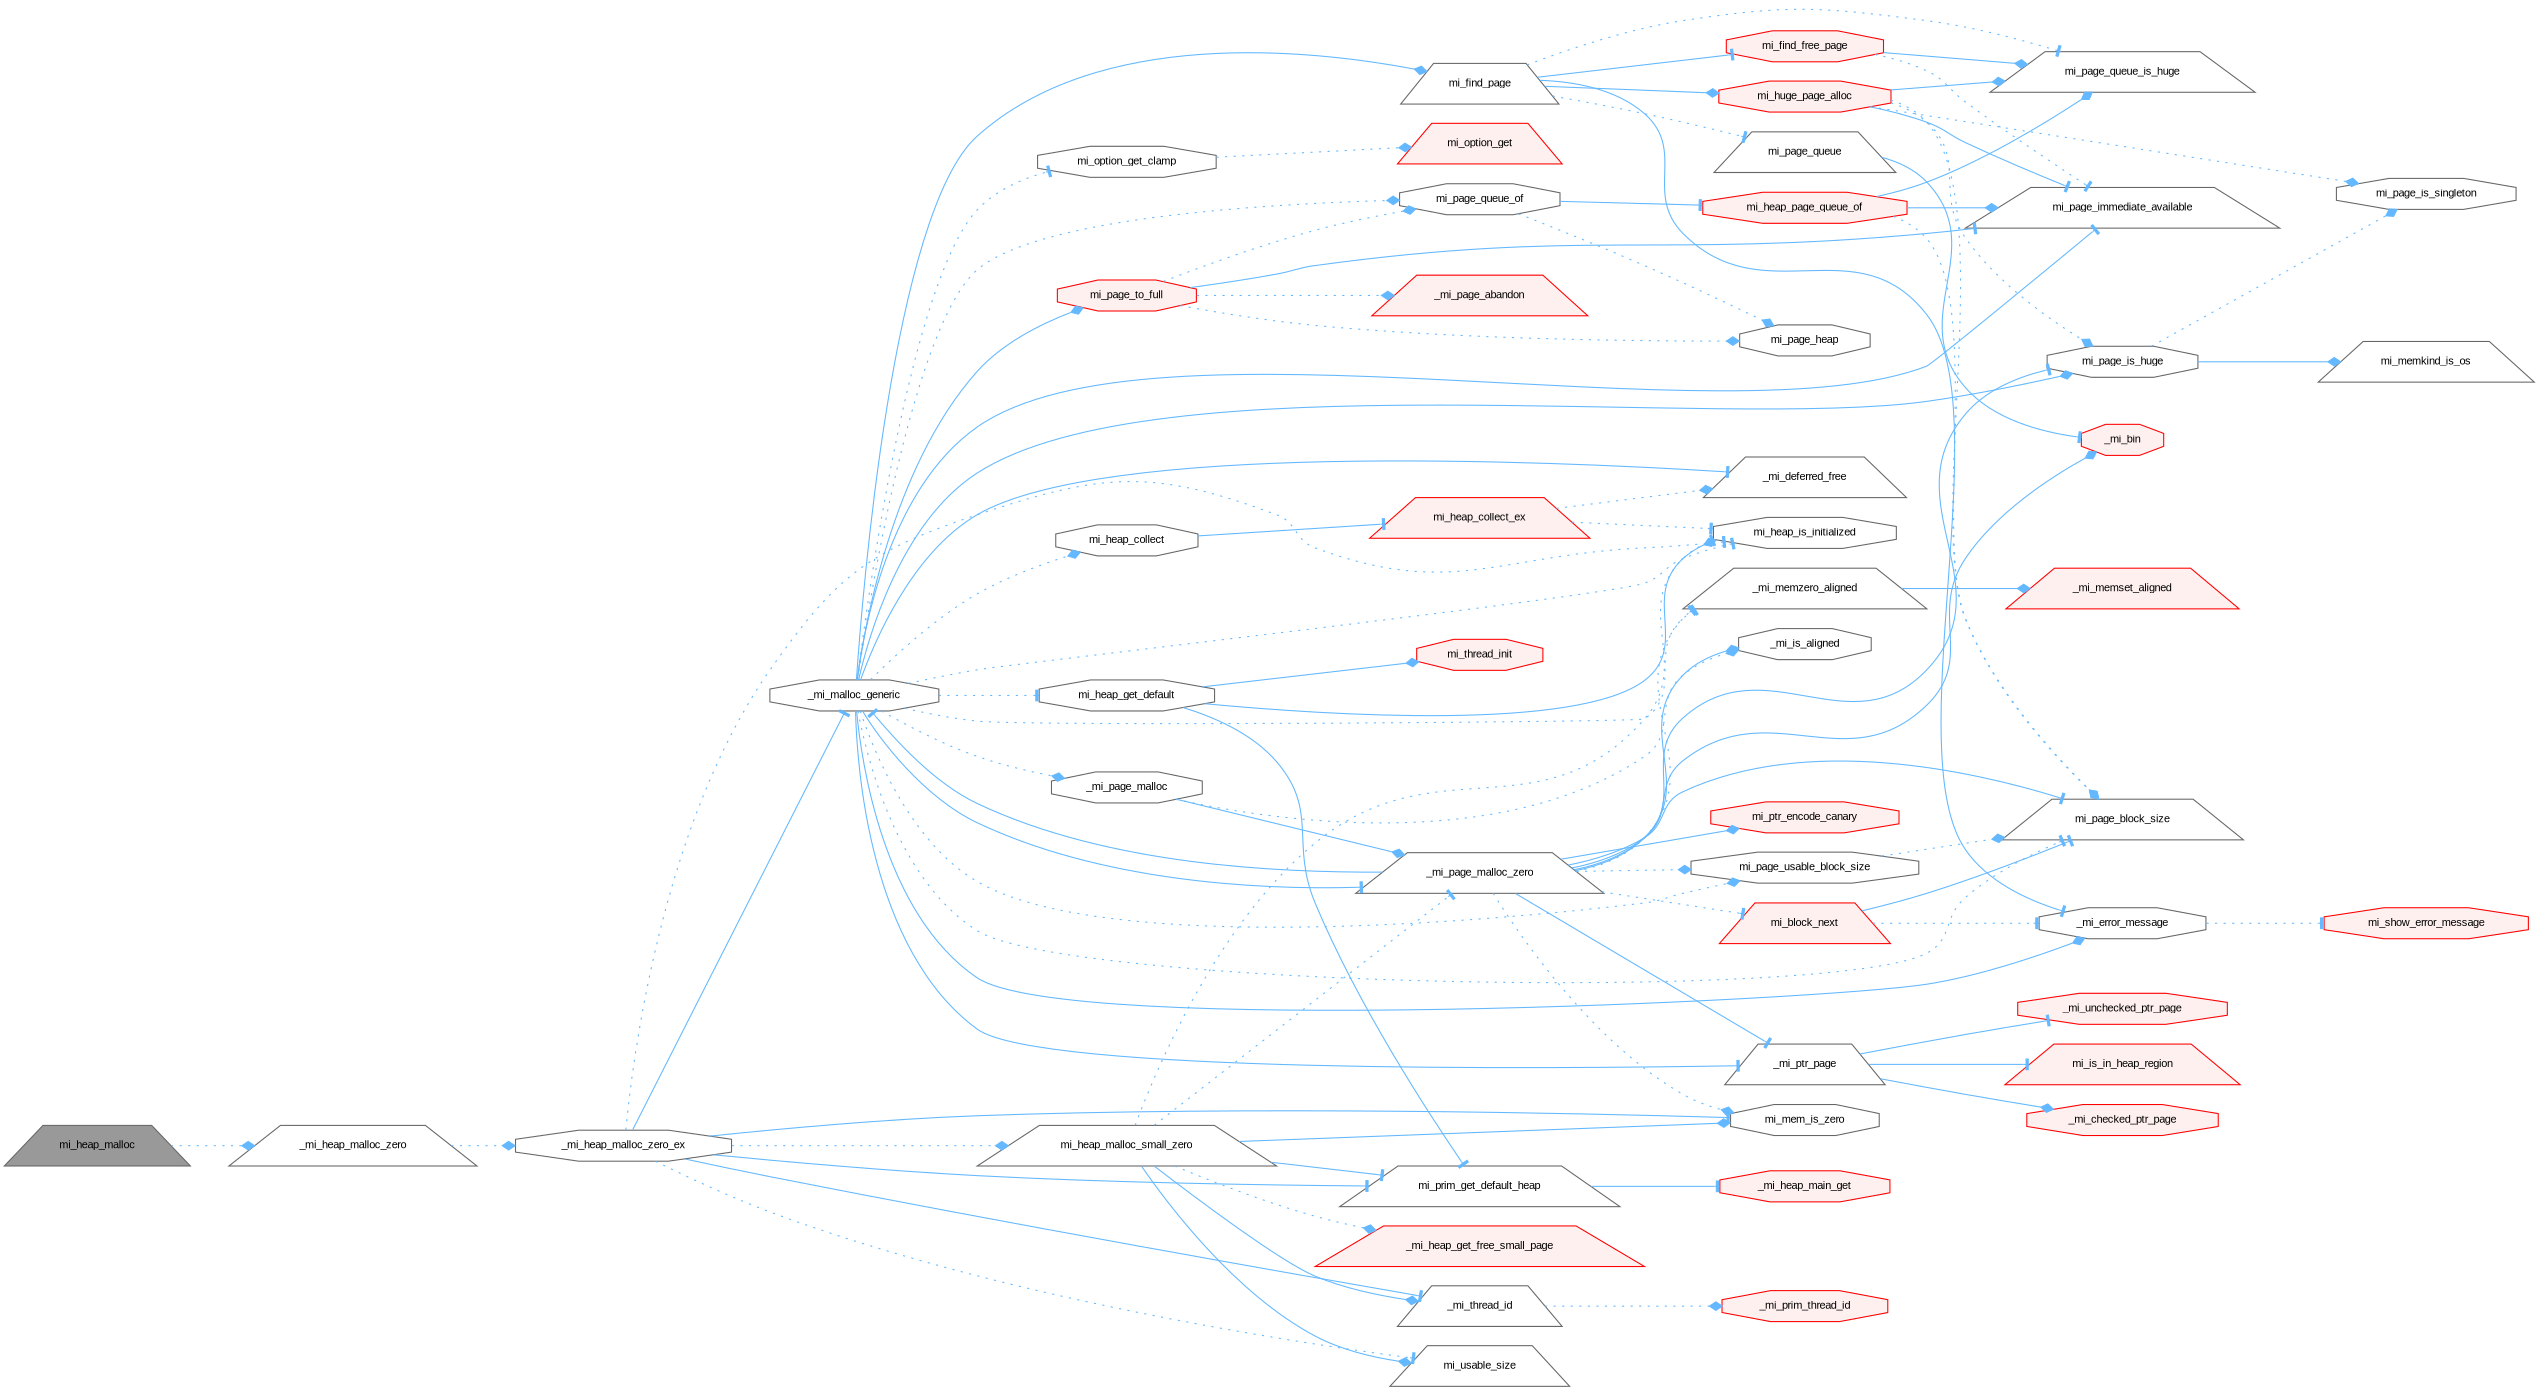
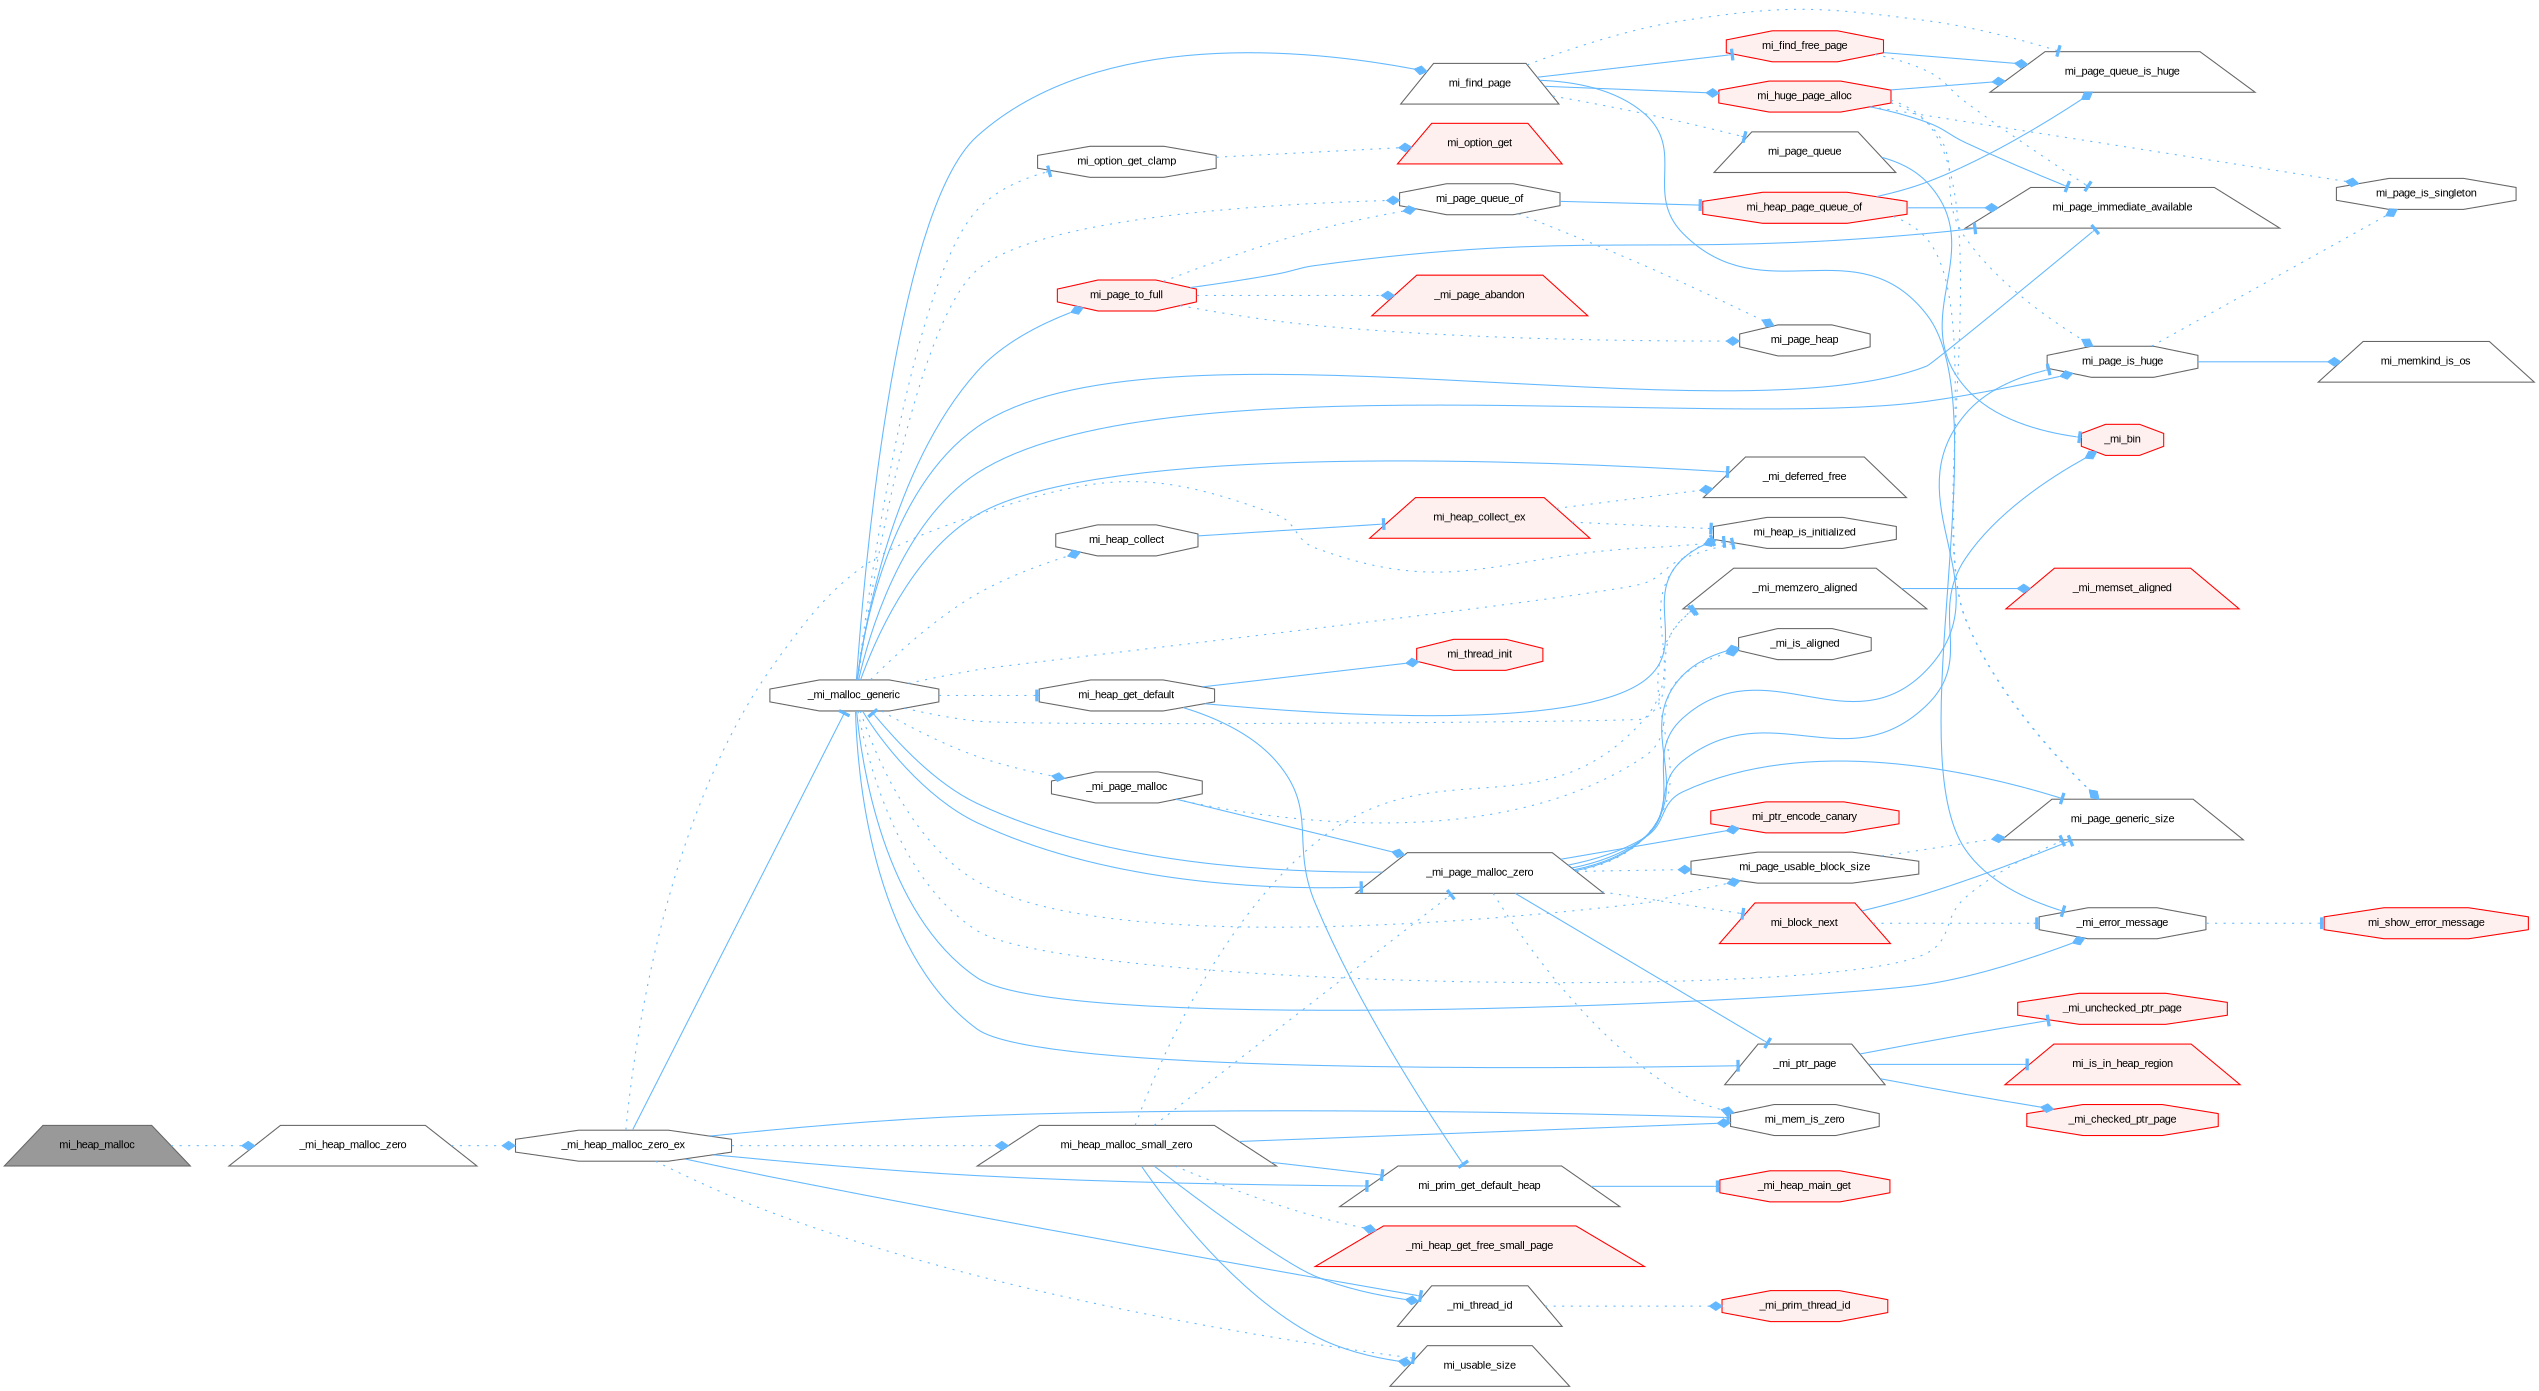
node "mi_page_block_size": label "mi_page_block_size" -> "mi_page_generic_size"
